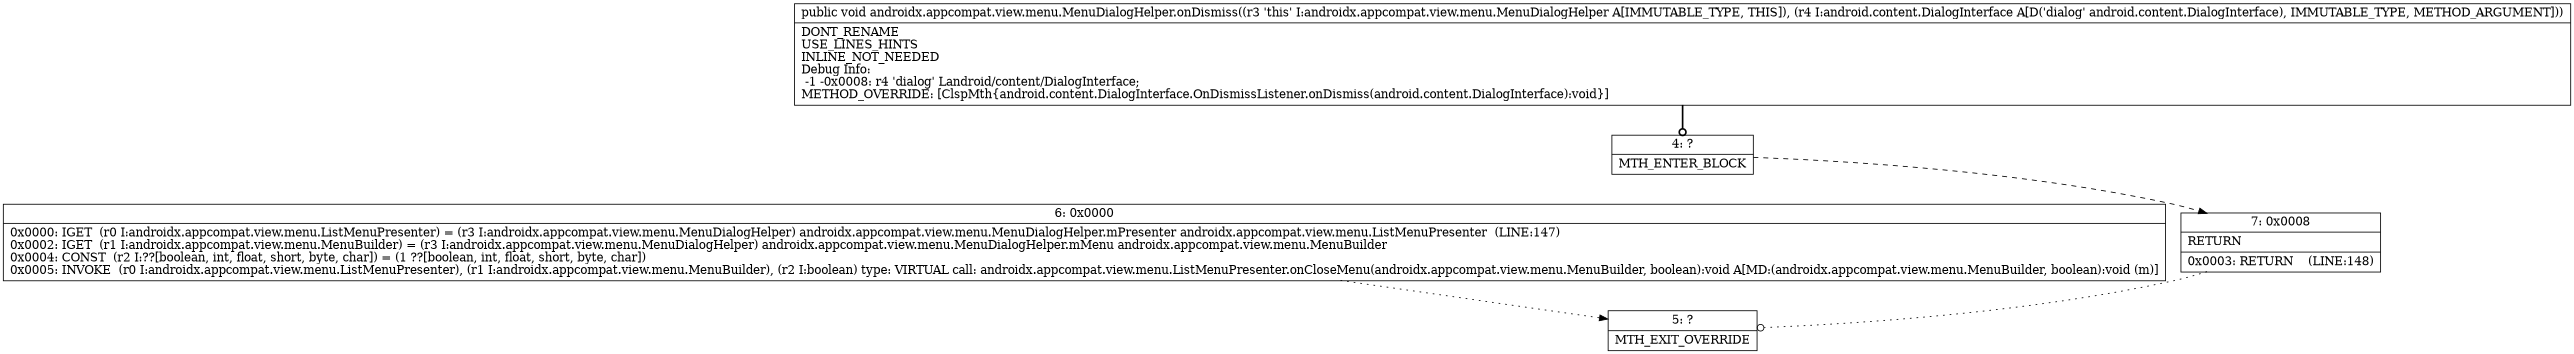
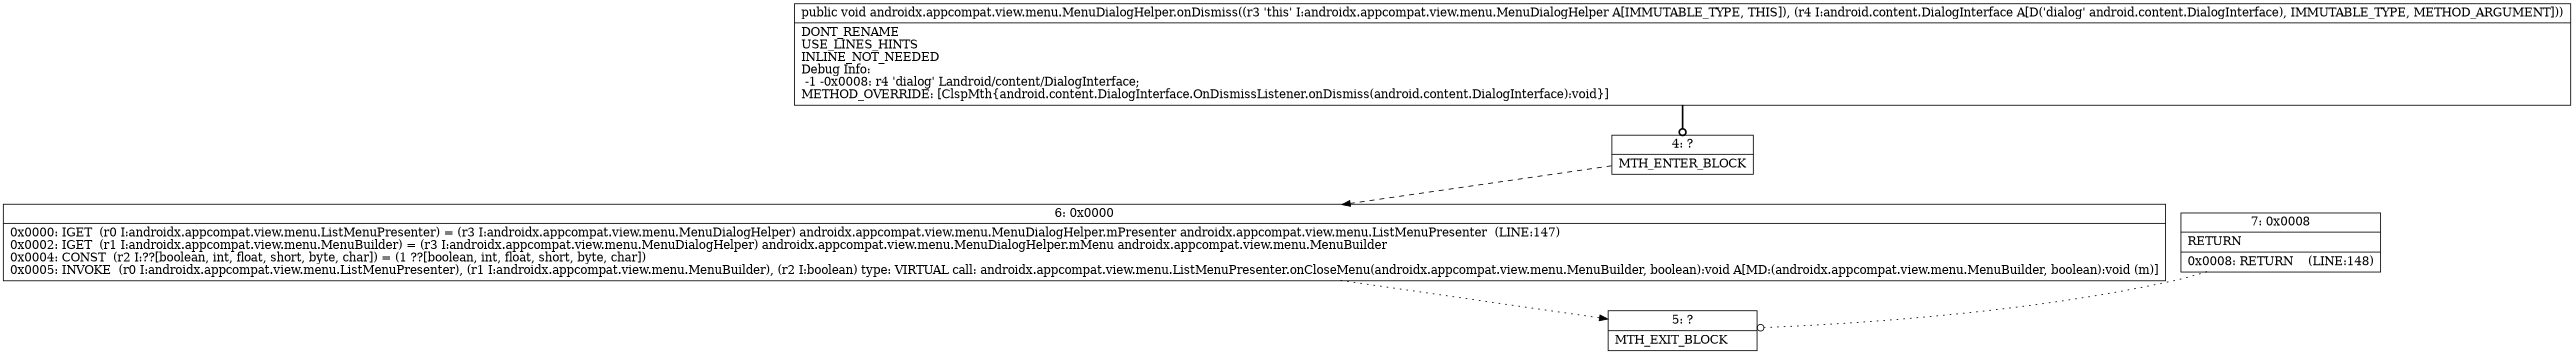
edge "4: ?" -> "7: 0x0008": now "4: ?" -> "6: 0x0000"
node "7: 0x0008": text "0x0003: RETURN    (LINE:148)" -> "0x0008: RETURN    (LINE:148)"
node "5: ?": text "MTH_EXIT_OVERRIDE" -> "MTH_EXIT_BLOCK"
